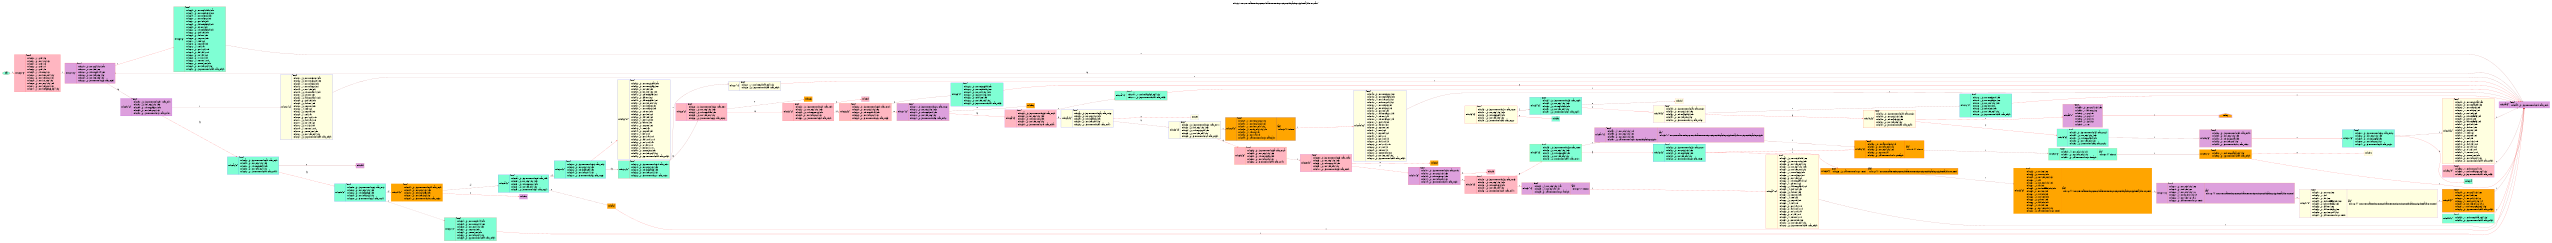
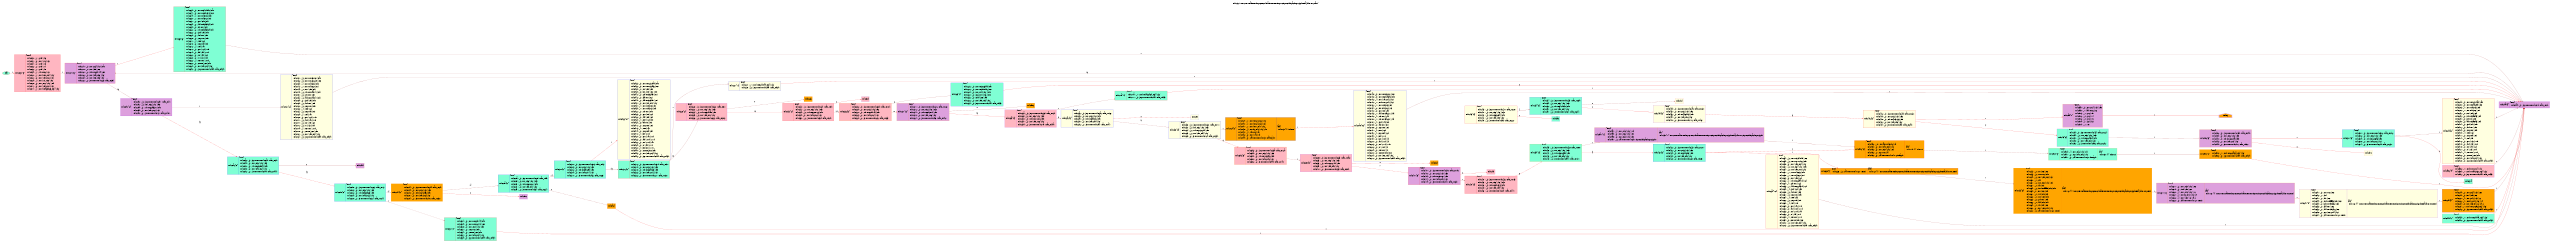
node "0x402716 [27]": removed
edge "0x4029dc [12]" -> "0x402b7c": now "0x4024e8 [25]" -> "0x402b7c"
node "0x402697 [13]": removed
